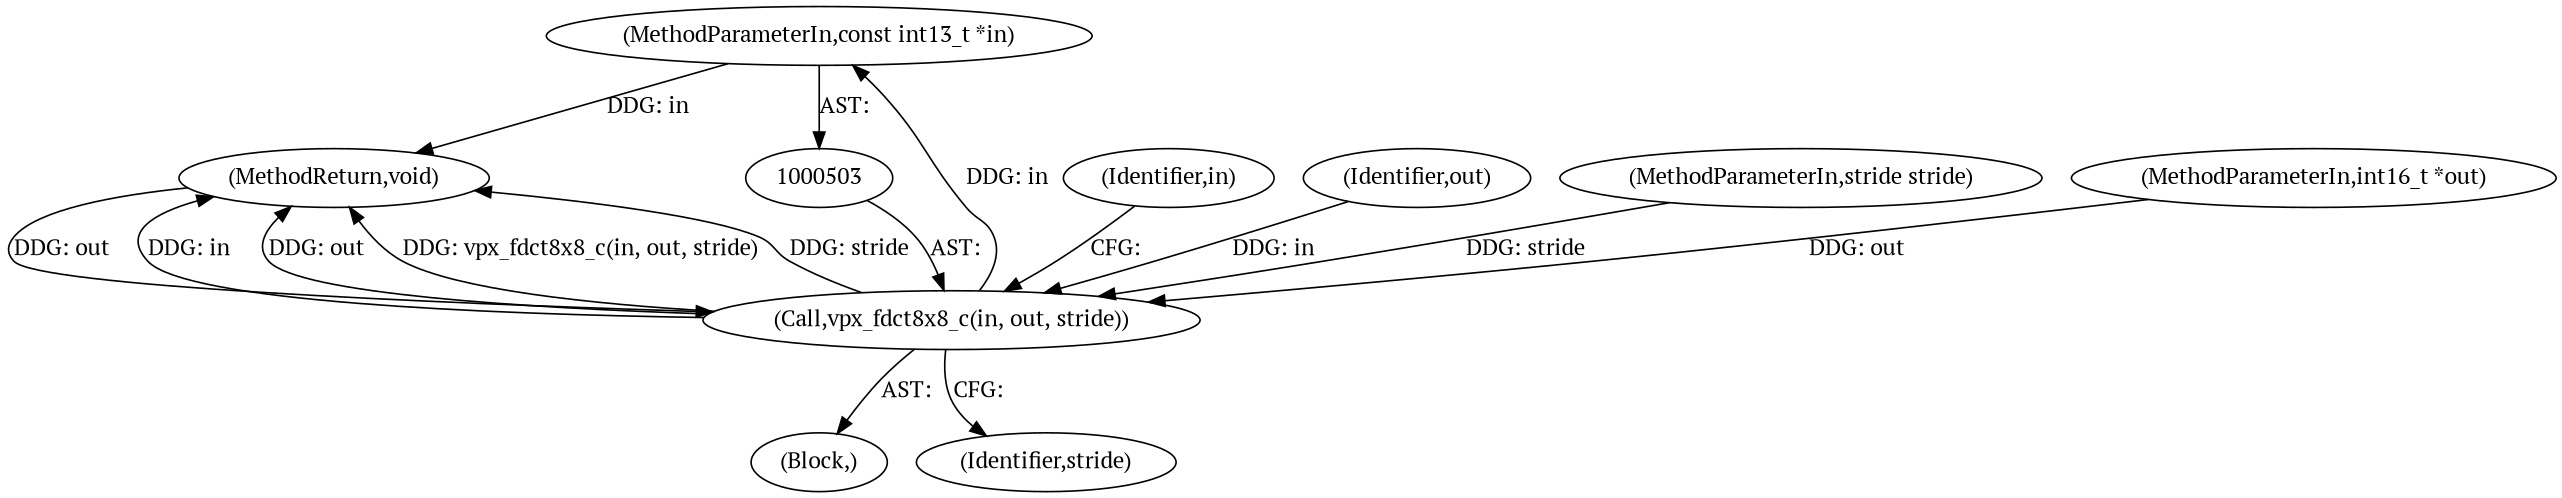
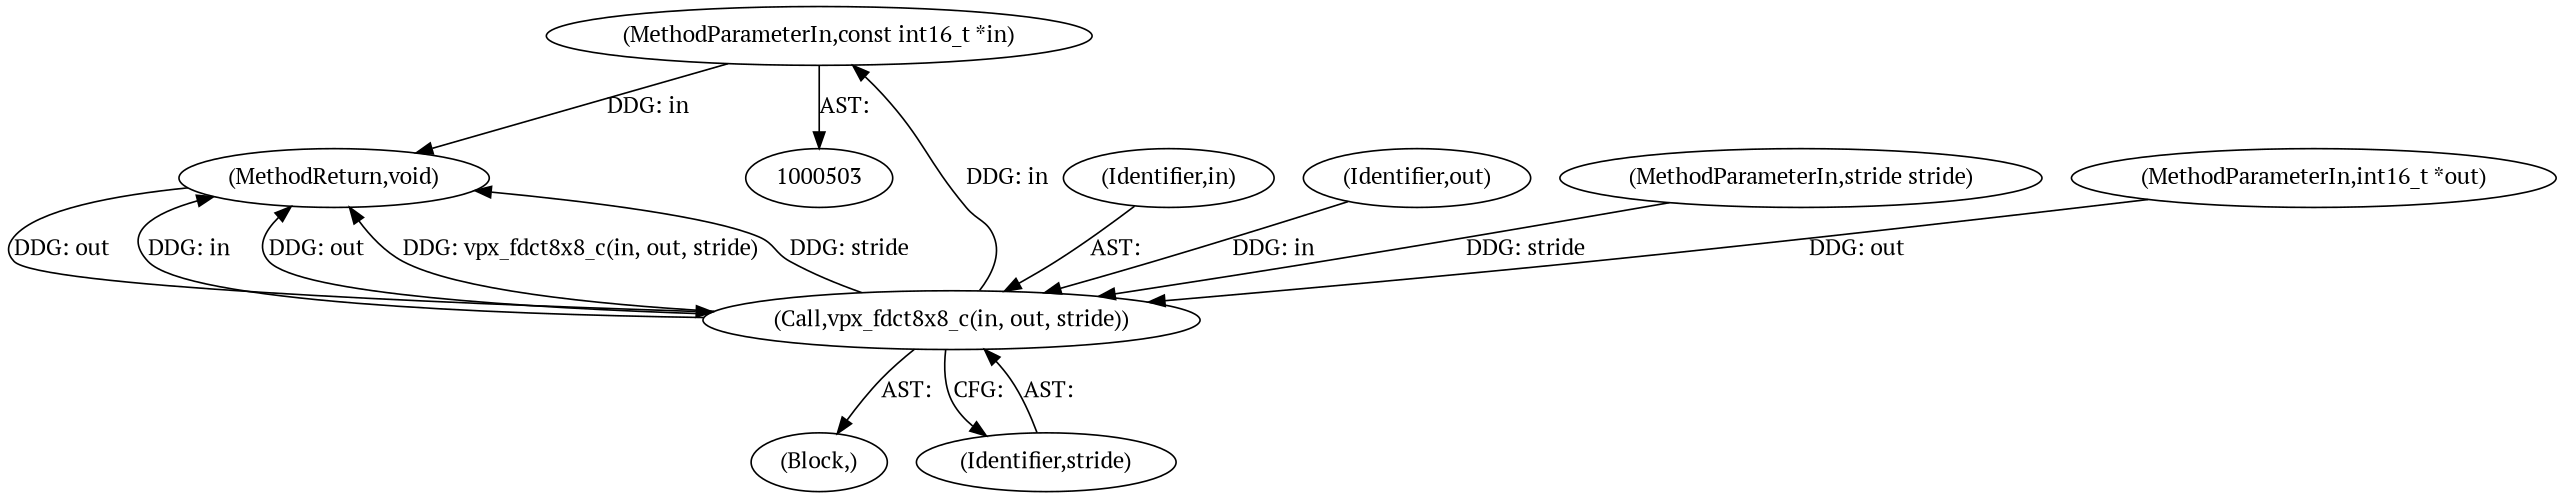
node "(MethodParameterIn,const int13_t *in)": label "(MethodParameterIn,const int13_t *in)" -> "(MethodParameterIn,const int16_t *in)"
edge "1000503" -> "(Call,vpx_fdct8x8_c(in, out, stride))": now "(Identifier,stride)" -> "(Call,vpx_fdct8x8_c(in, out, stride))"
edge "(Identifier,in)" -> "(Call,vpx_fdct8x8_c(in, out, stride))": label "CFG: " -> "AST: "
